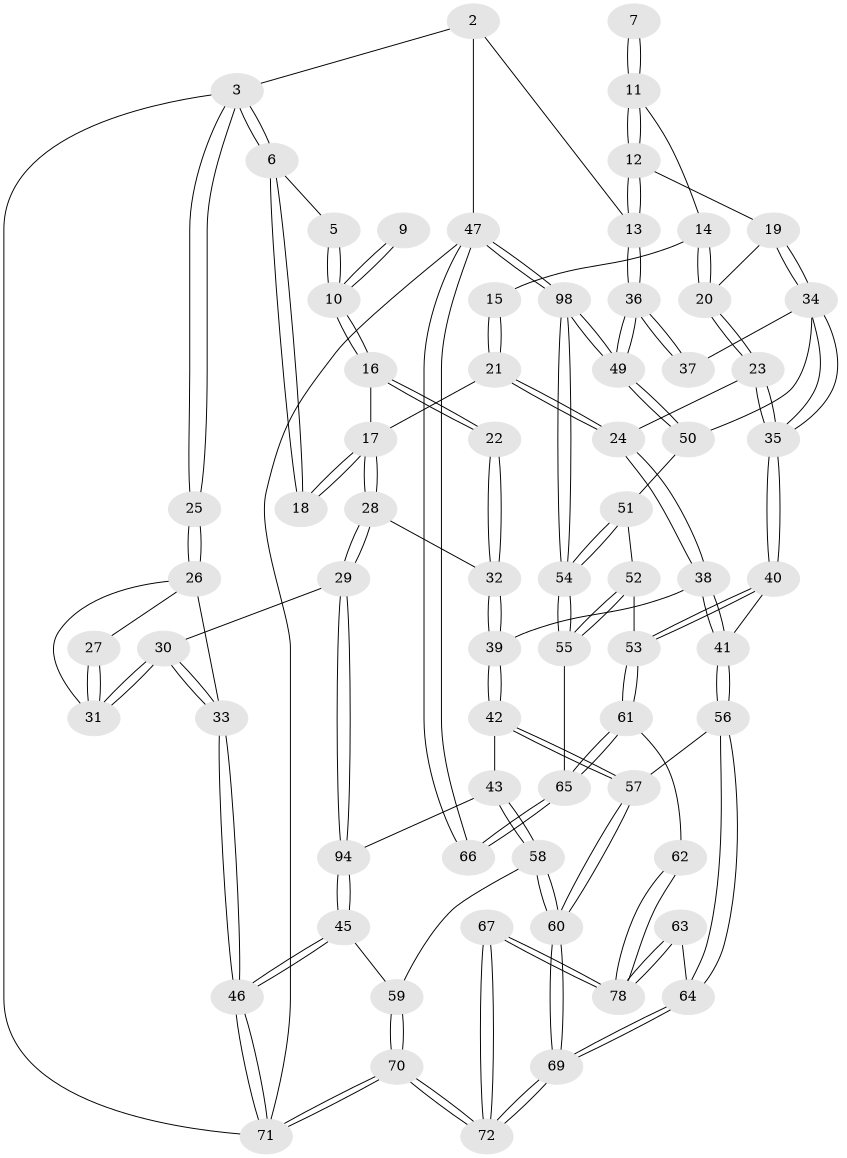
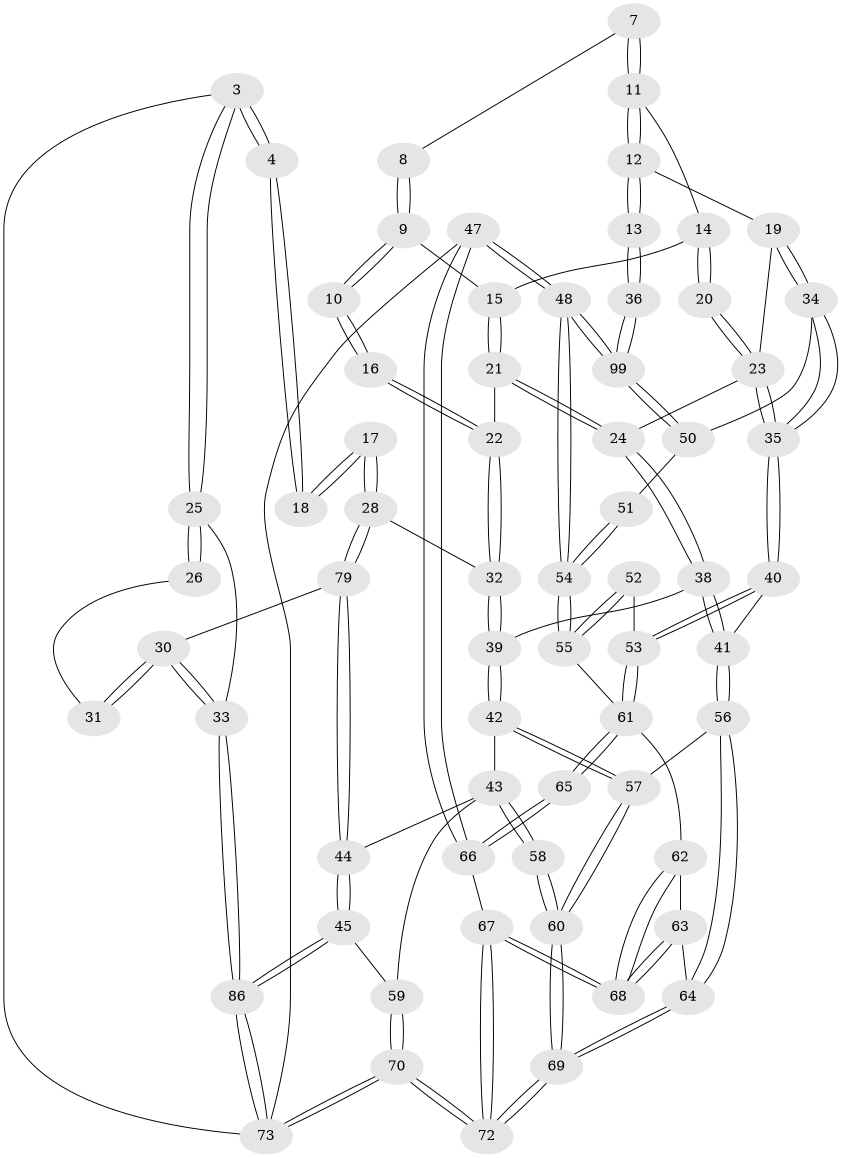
node "2": removed
node "6": label "6" -> "4"
node "8": added
node "5": removed
edge "9" -- "15": added
edge "19" -- "20": now "19" -- "23"
node "98": label "98" -> "48"
node "49": label "49" -> "99"
node "37": removed
edge "21" -- "17": now "21" -- "22"
edge "16" -- "17": removed
edge "51" -- "52": removed
node "29": label "29" -> "79"
node "27": removed
edge "26" -- "33": now "25" -- "33"
edge "55" -- "65": now "55" -- "61"
node "94": label "94" -> "44"
edge "66" -- "67": added
edge "62" -- "63": added
edge "58" -- "59": now "43" -- "59"
node "46": label "46" -> "86"
node "78": label "78" -> "68"
node "71": label "71" -> "73"
